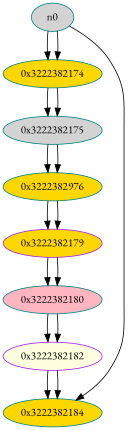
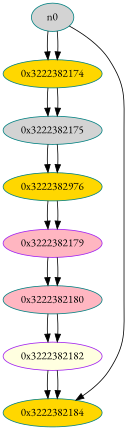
node "0x3222382179": fillcolor gold -> lightpink
